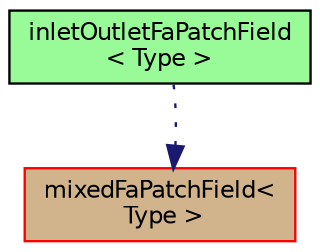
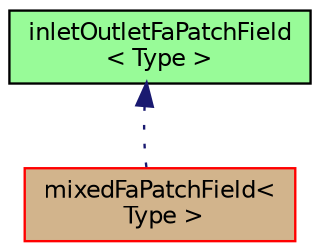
edge "inletOutletFaPatchField < Type >" -> "mixedFaPatchField< Type >": reversed
